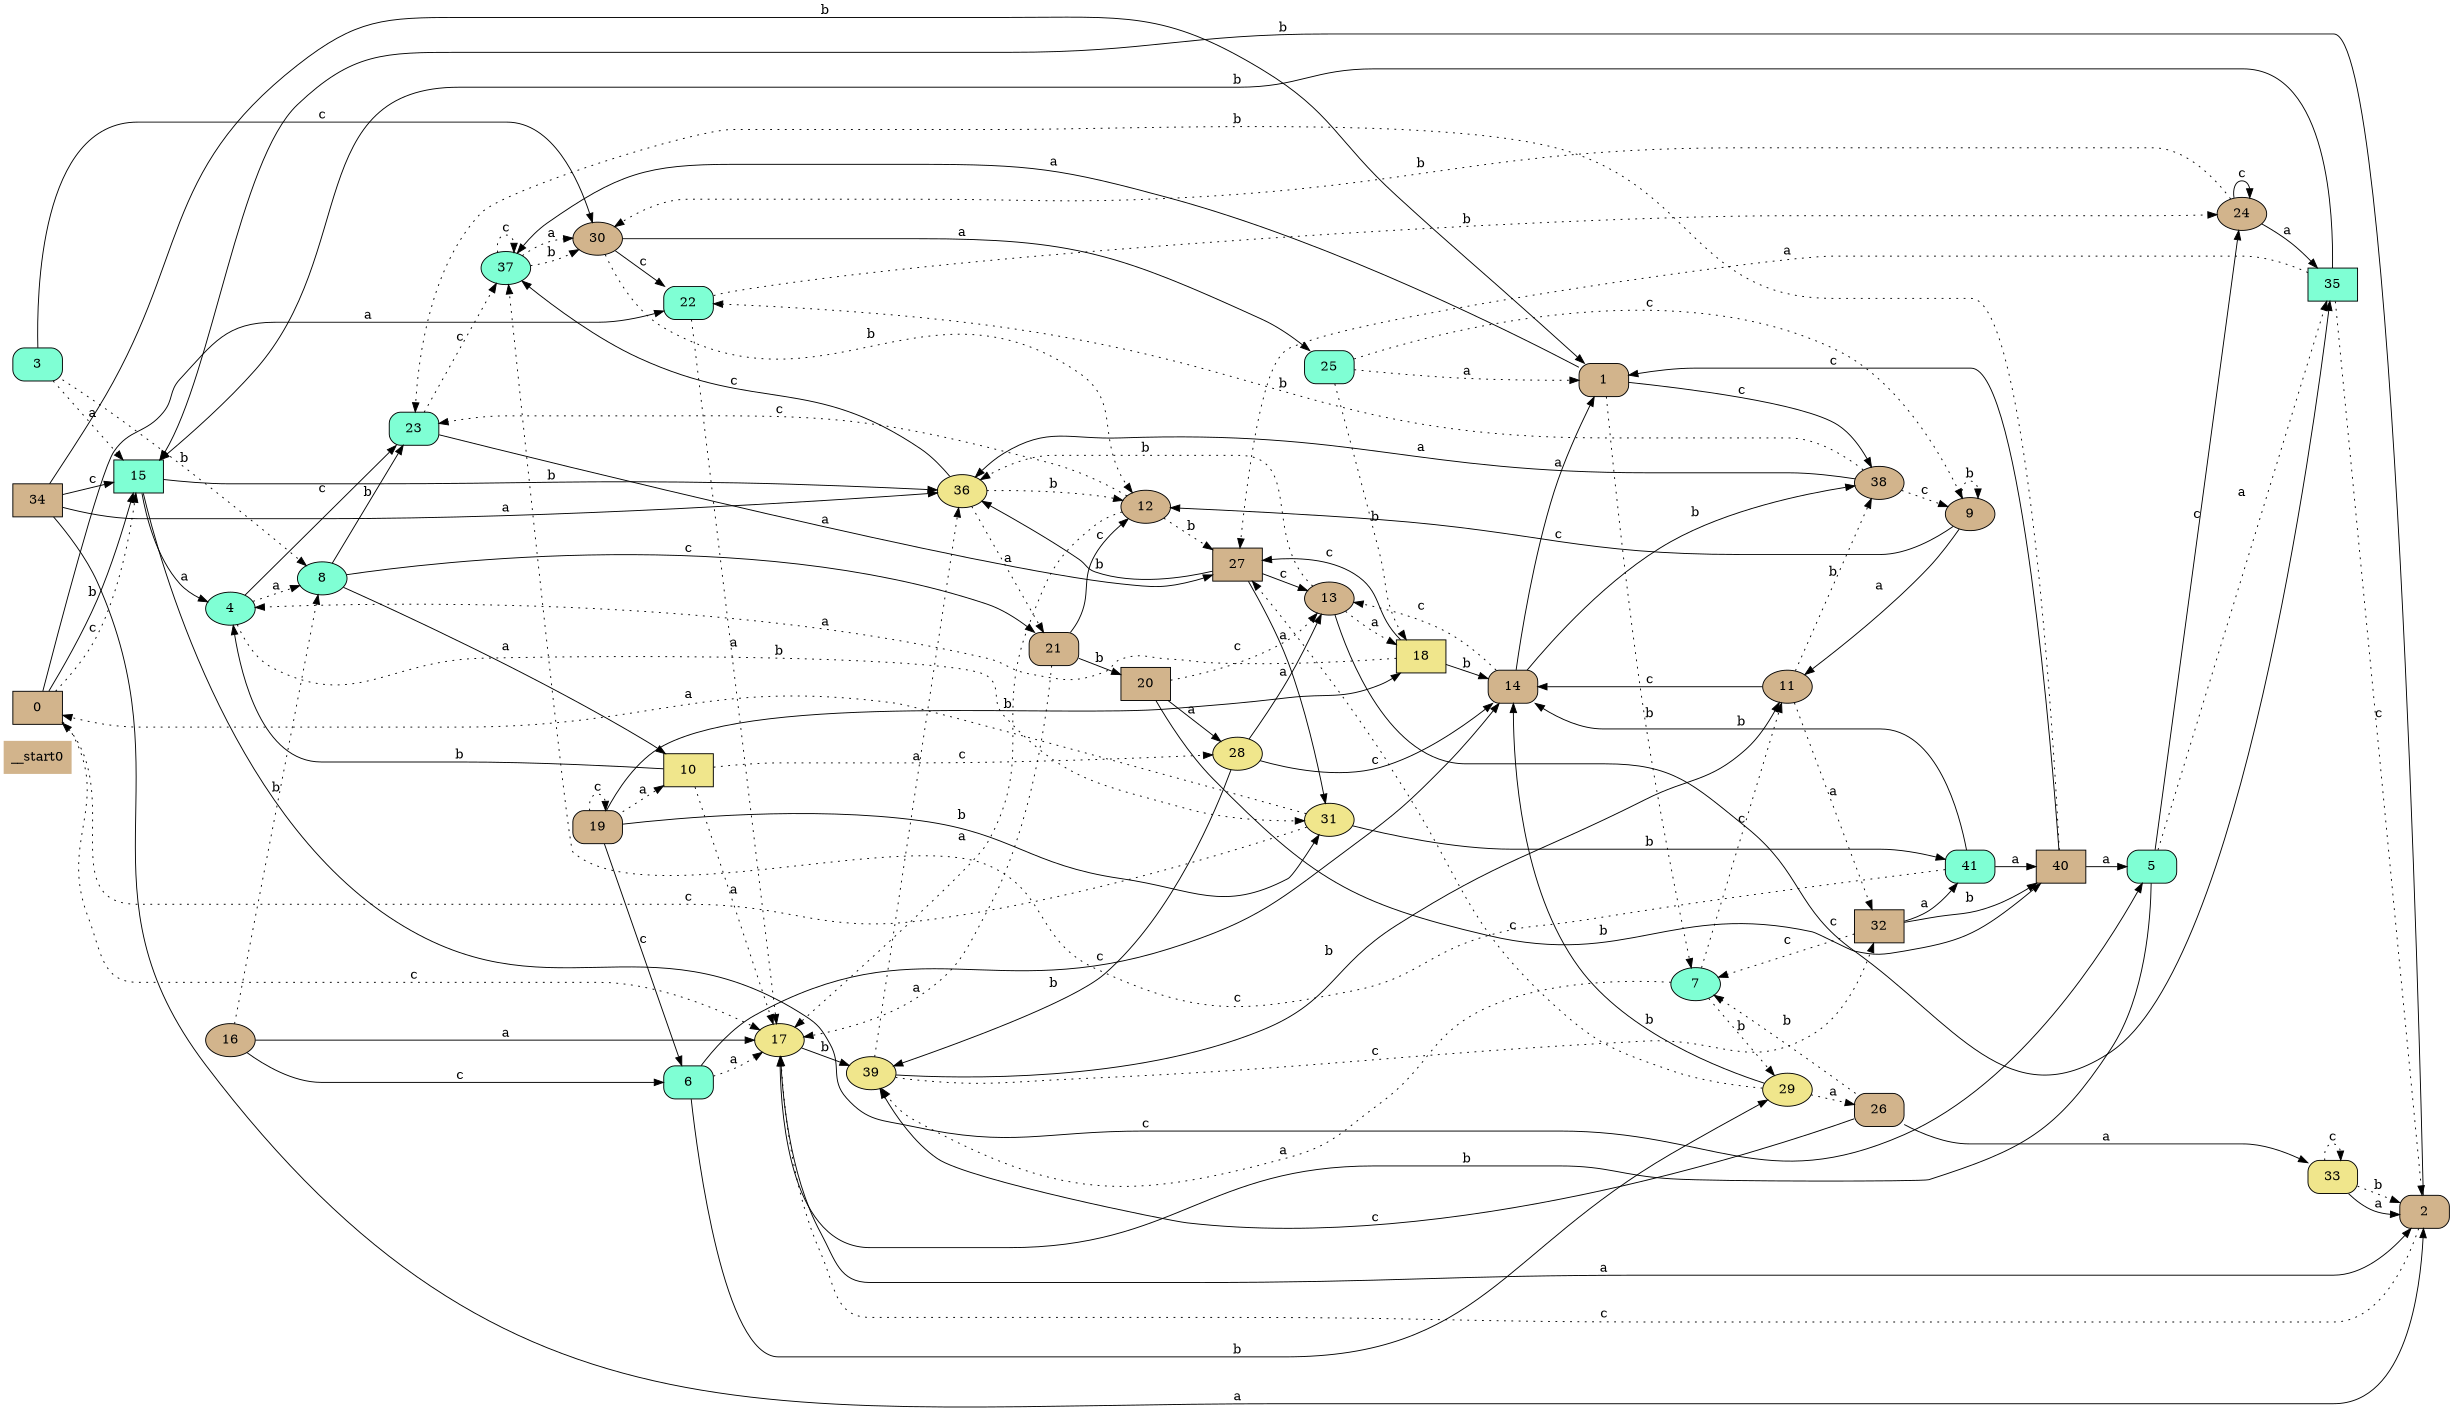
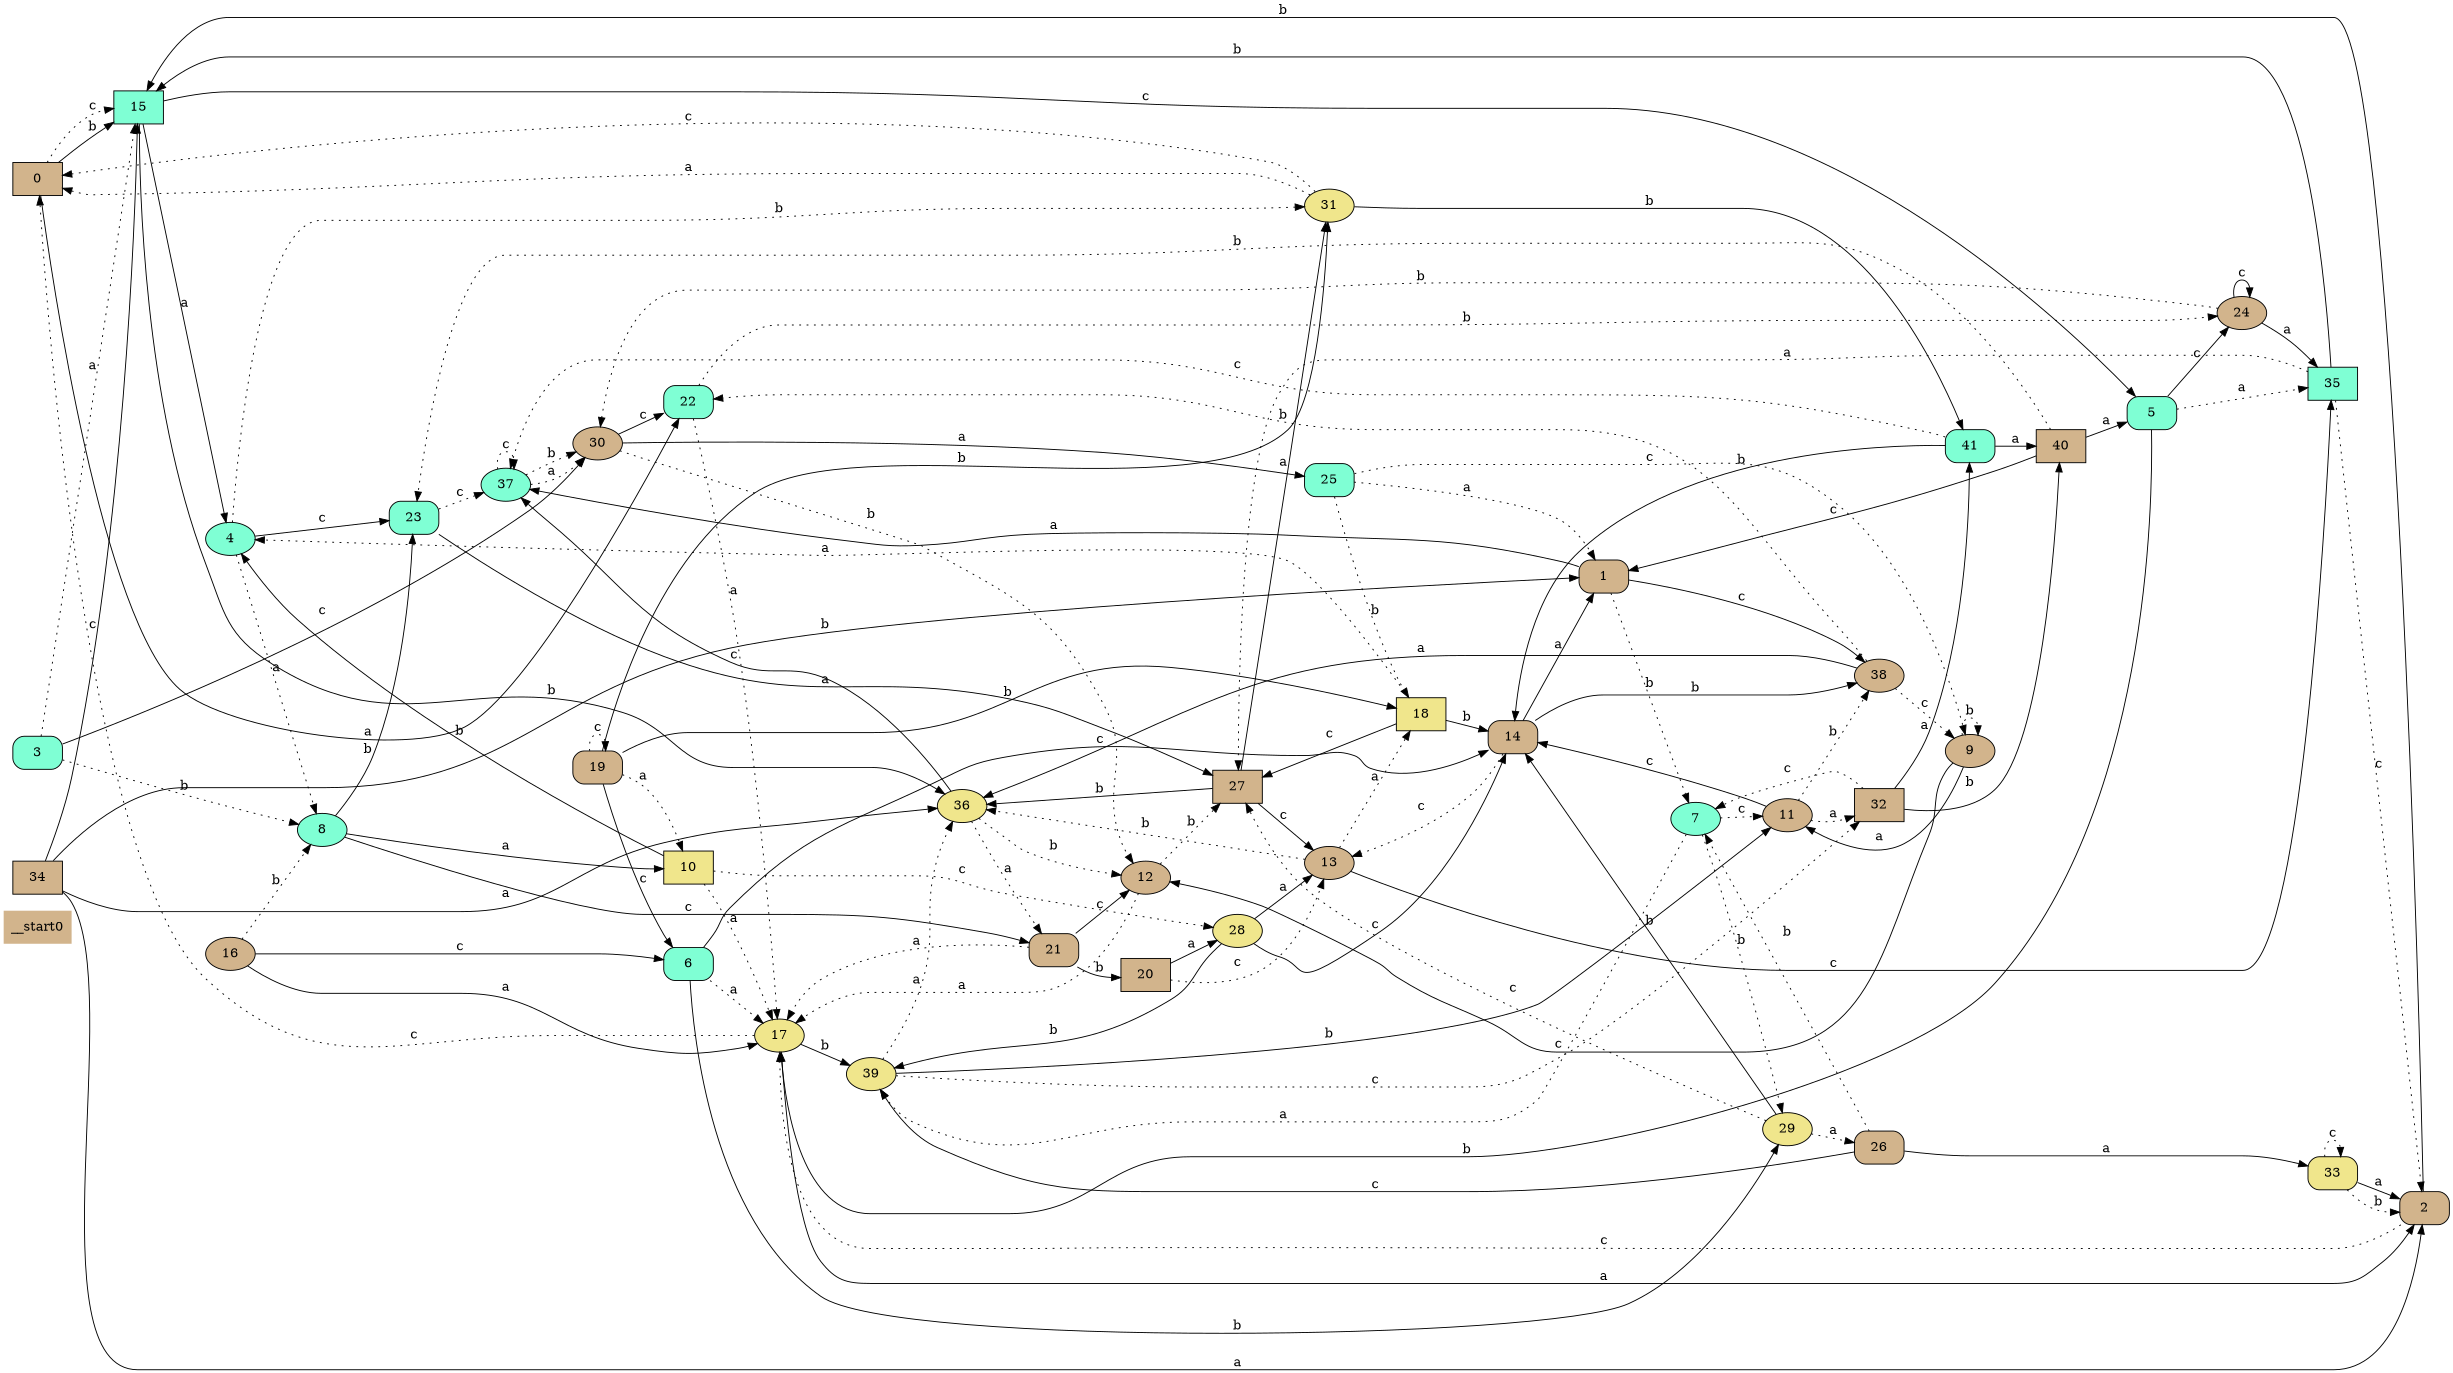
edge "12" -> "23": removed, label "c"
edge "20" -> "40": removed, label "b"
edge "0" -> "17": reversed
